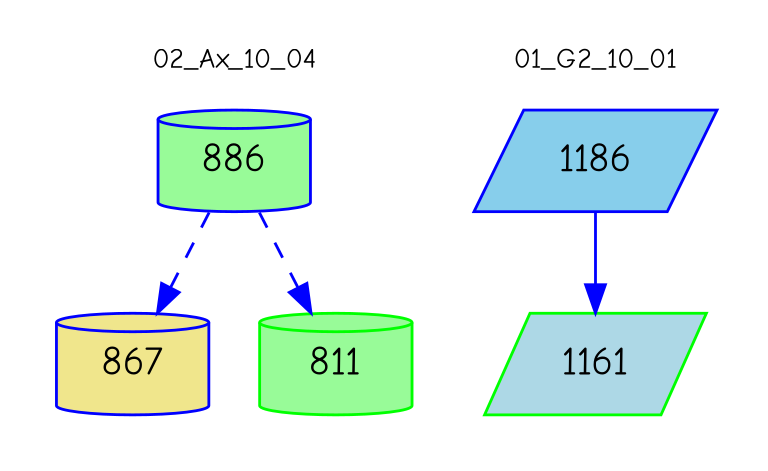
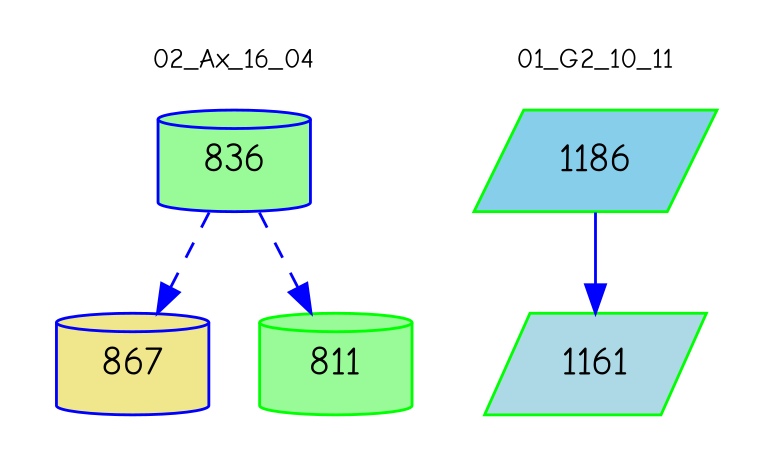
cluster "02_Ax_10_04": label "02_Ax_10_04" -> "02_Ax_16_04"
cluster "01_G2_10_01": label "01_G2_10_01" -> "01_G2_10_11"
node "886": label "886" -> "836"
node "1186": color blue -> green
